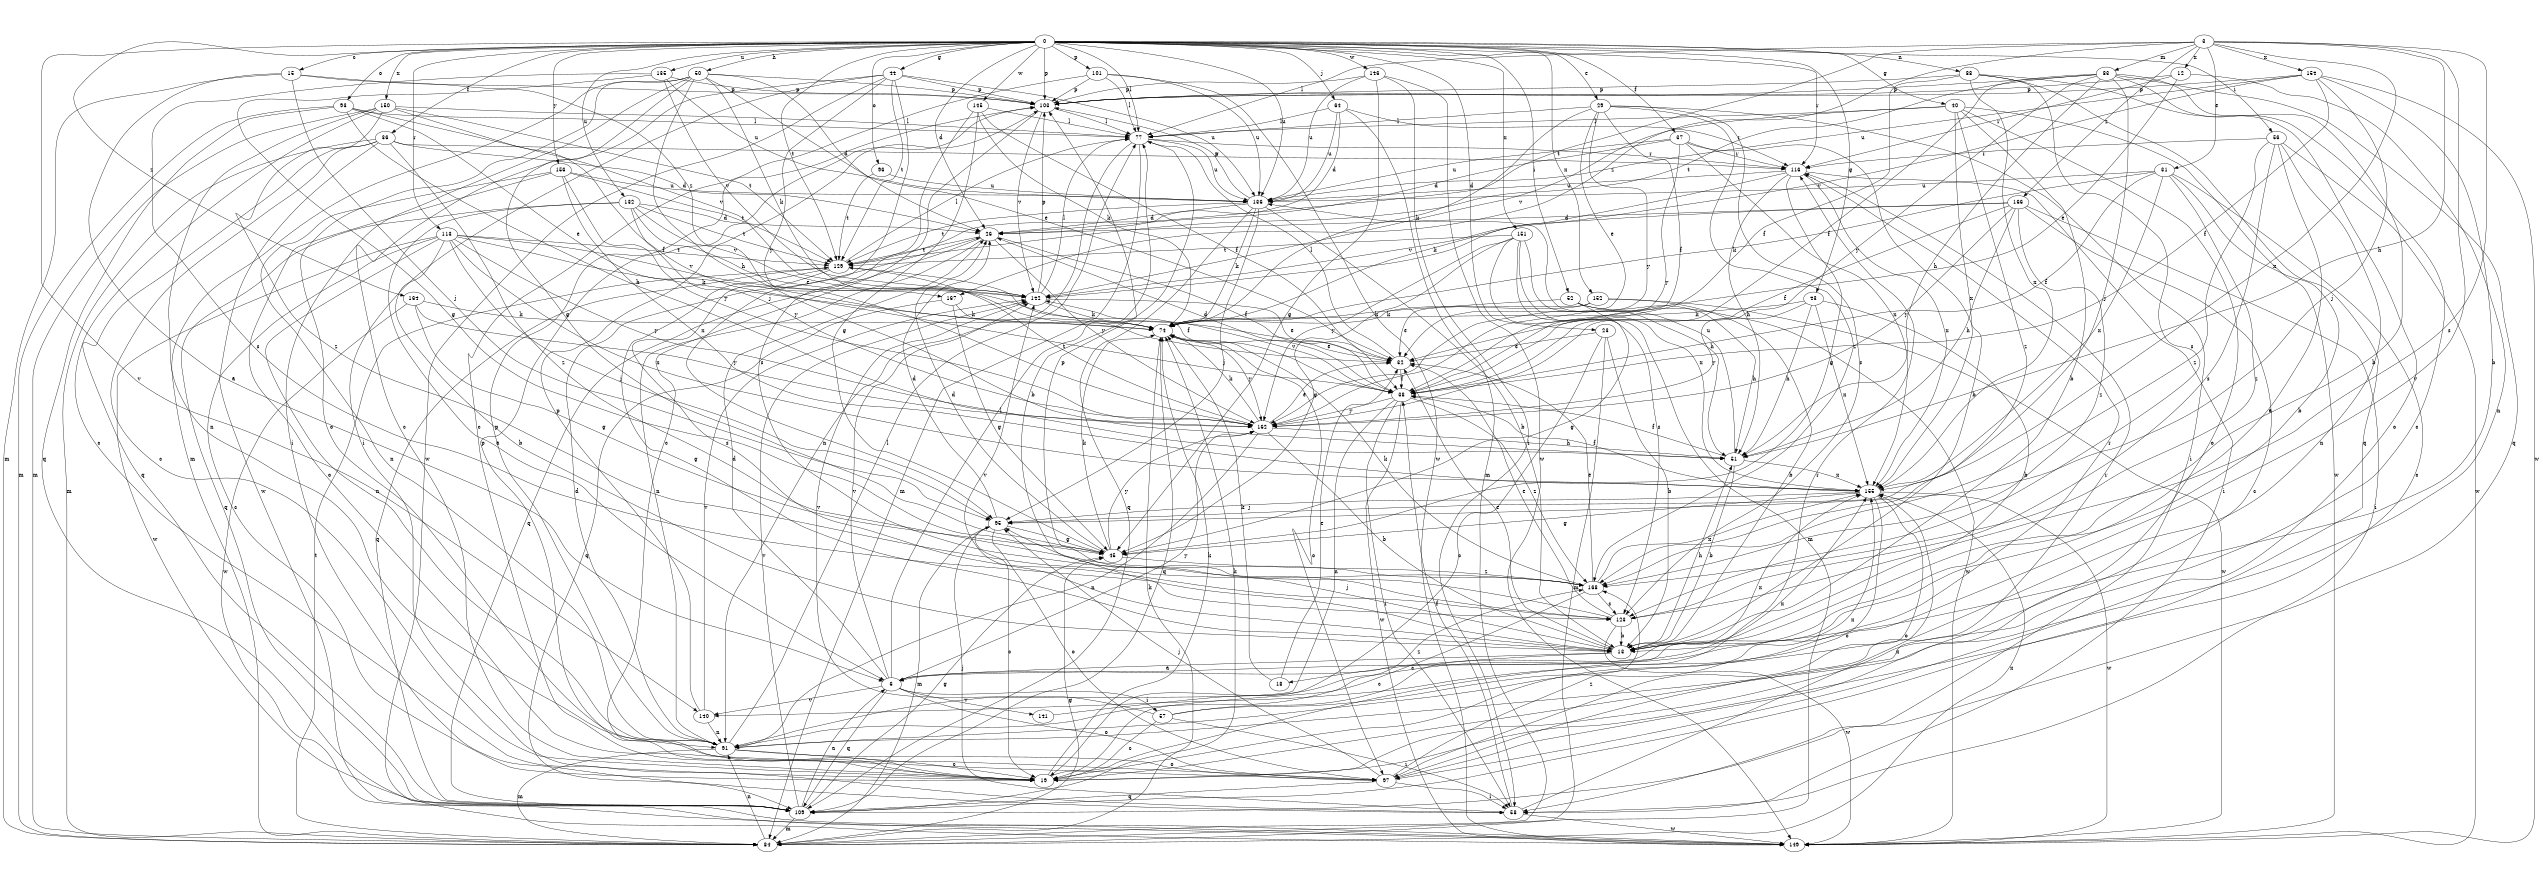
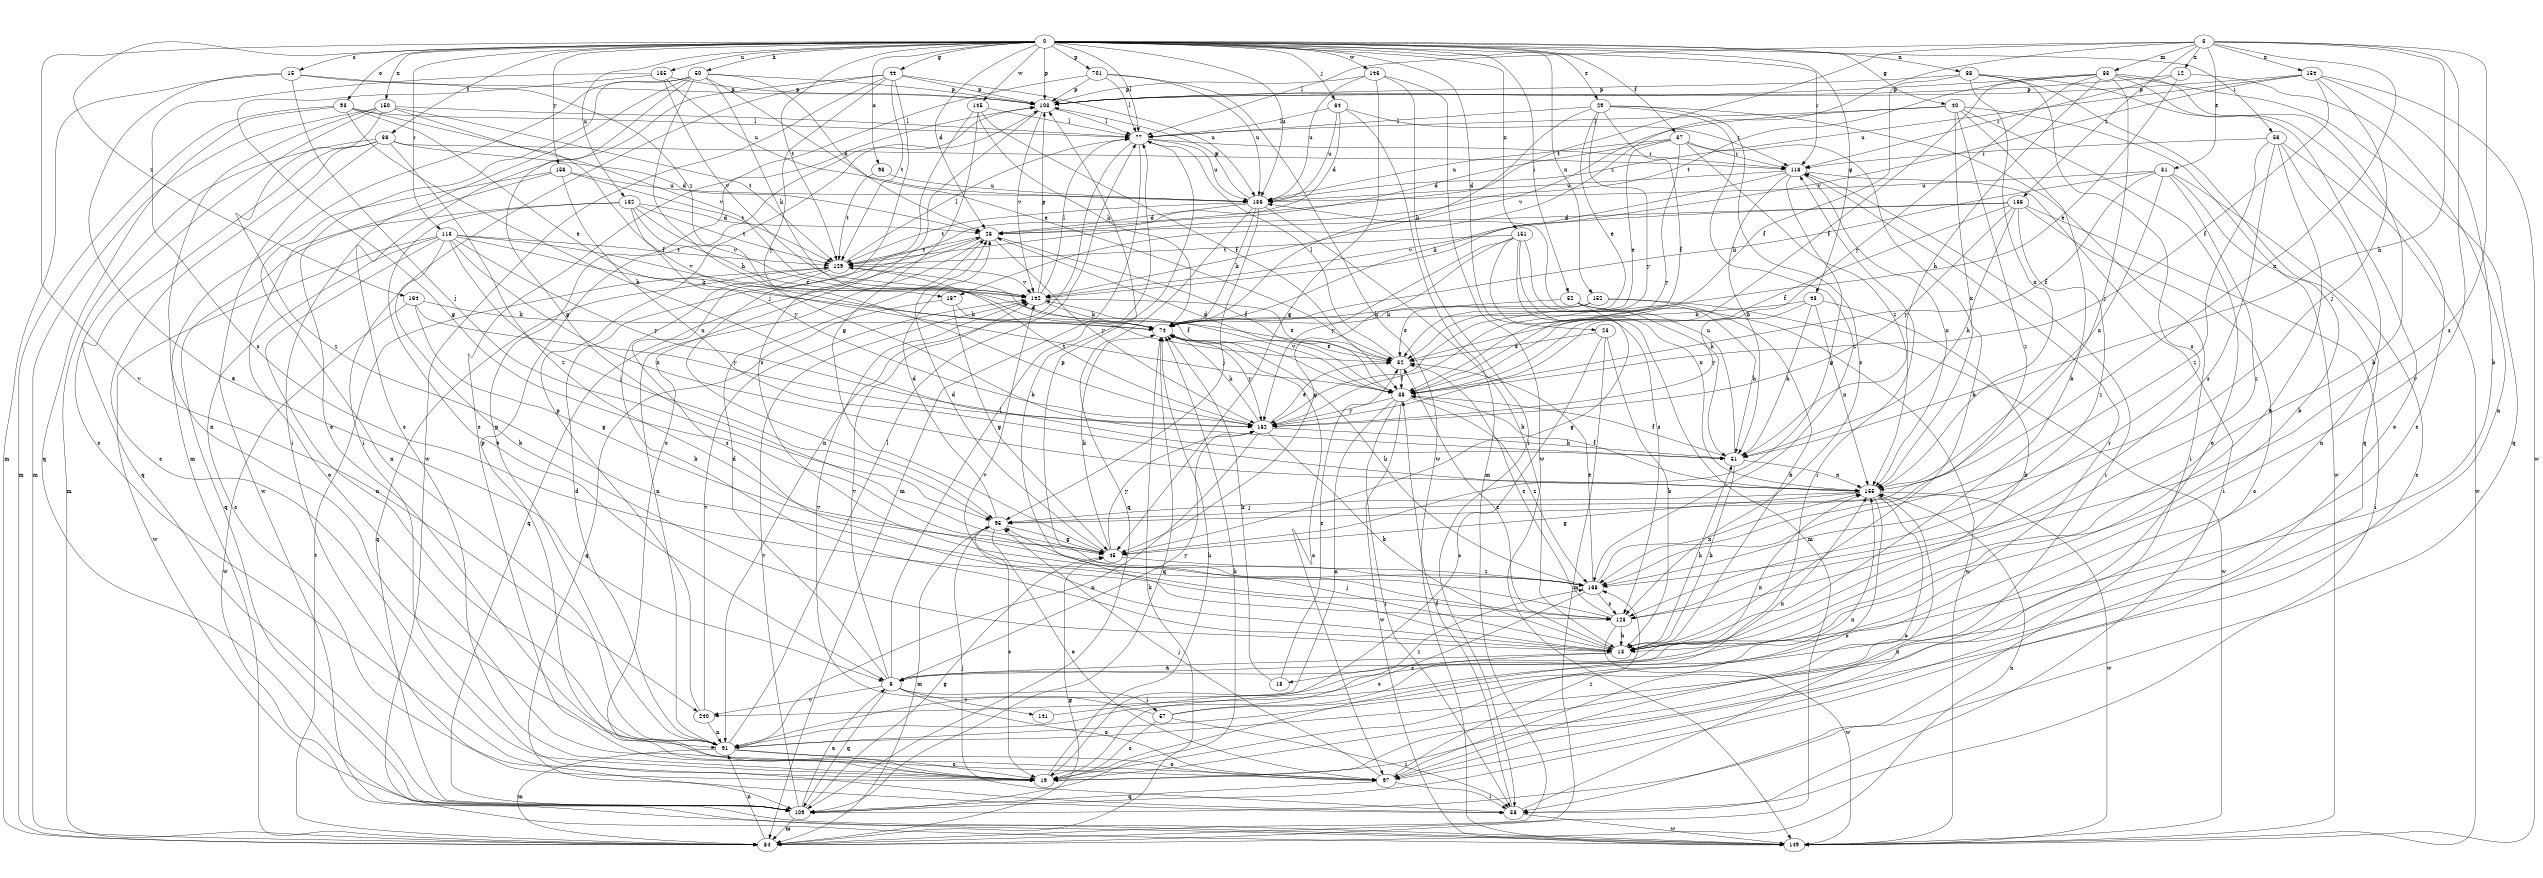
node "101": label "101" -> "701"
edge "129" -> "142": added, label "v"
edge "37" -> "32": added, label "e"
edge "37" -> "155": label "x" -> "z"
edge "156" -> "162": removed, label "y"
edge "129" -> "13": label "g" -> "b"
node "140": label "140" -> "240"
